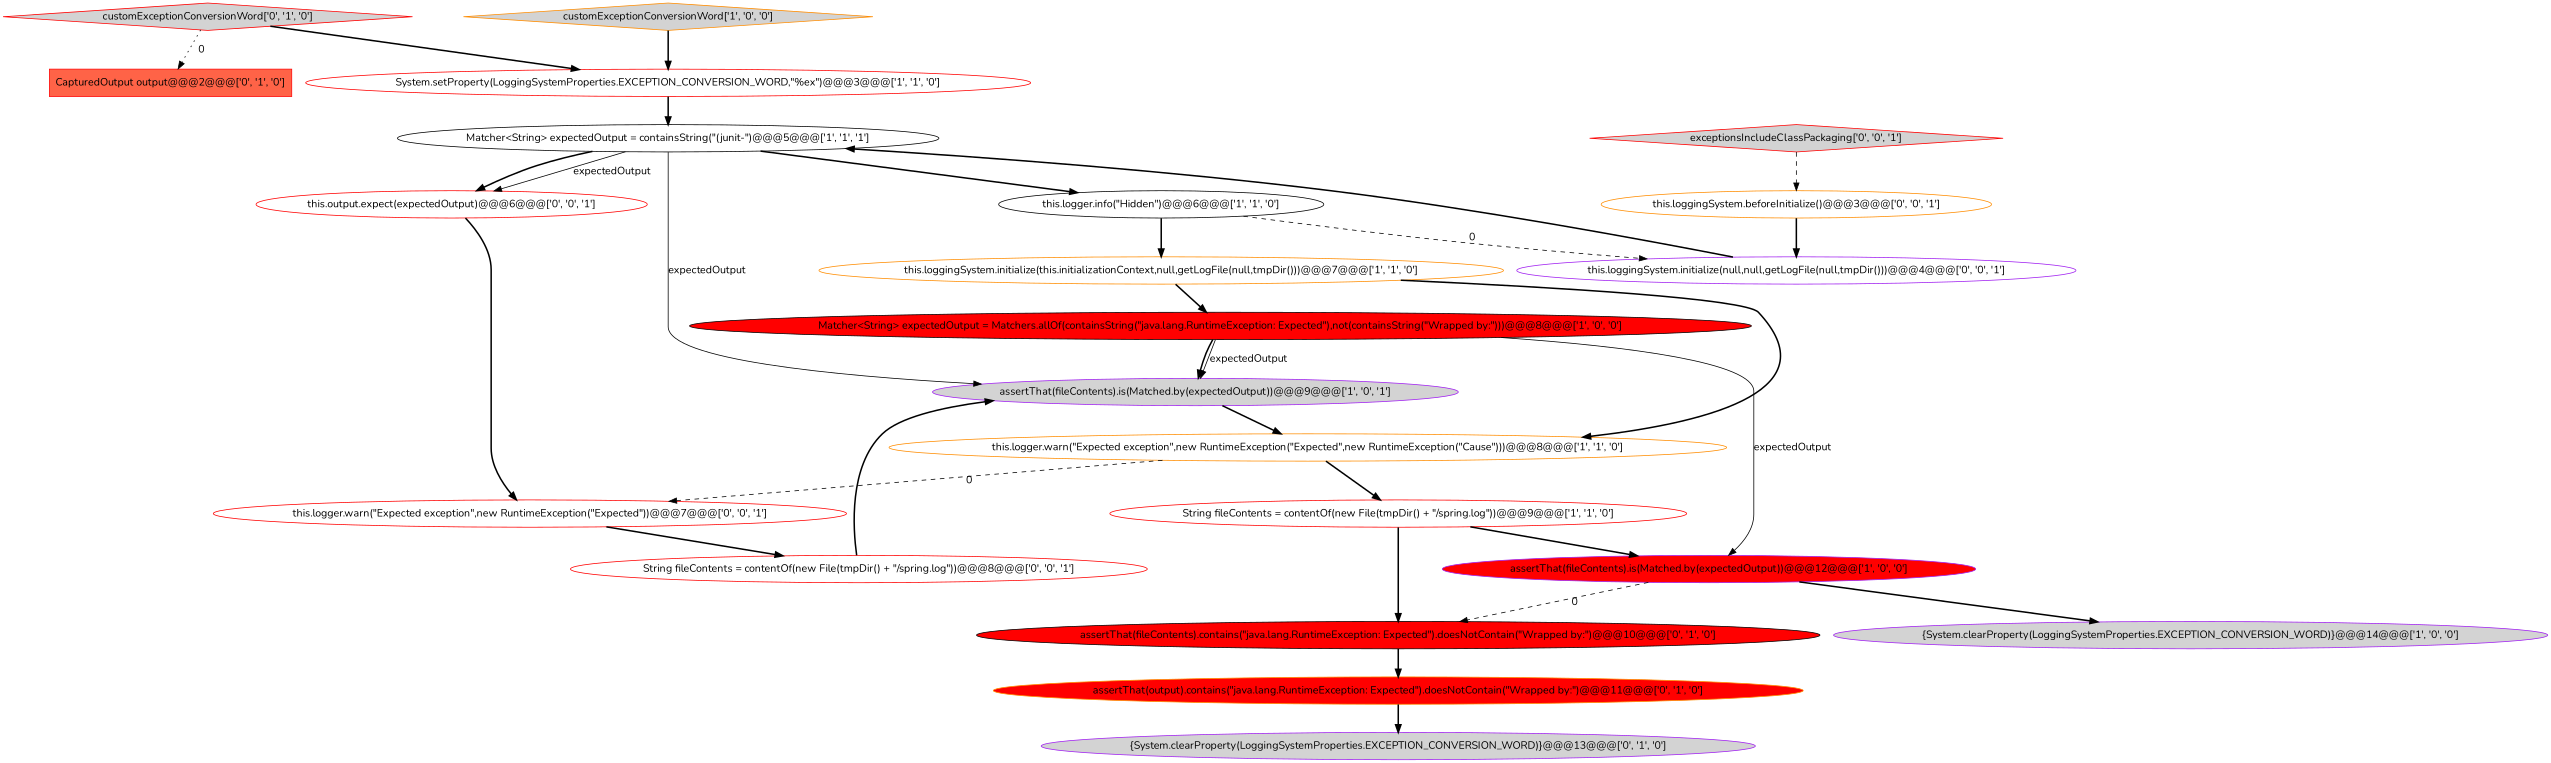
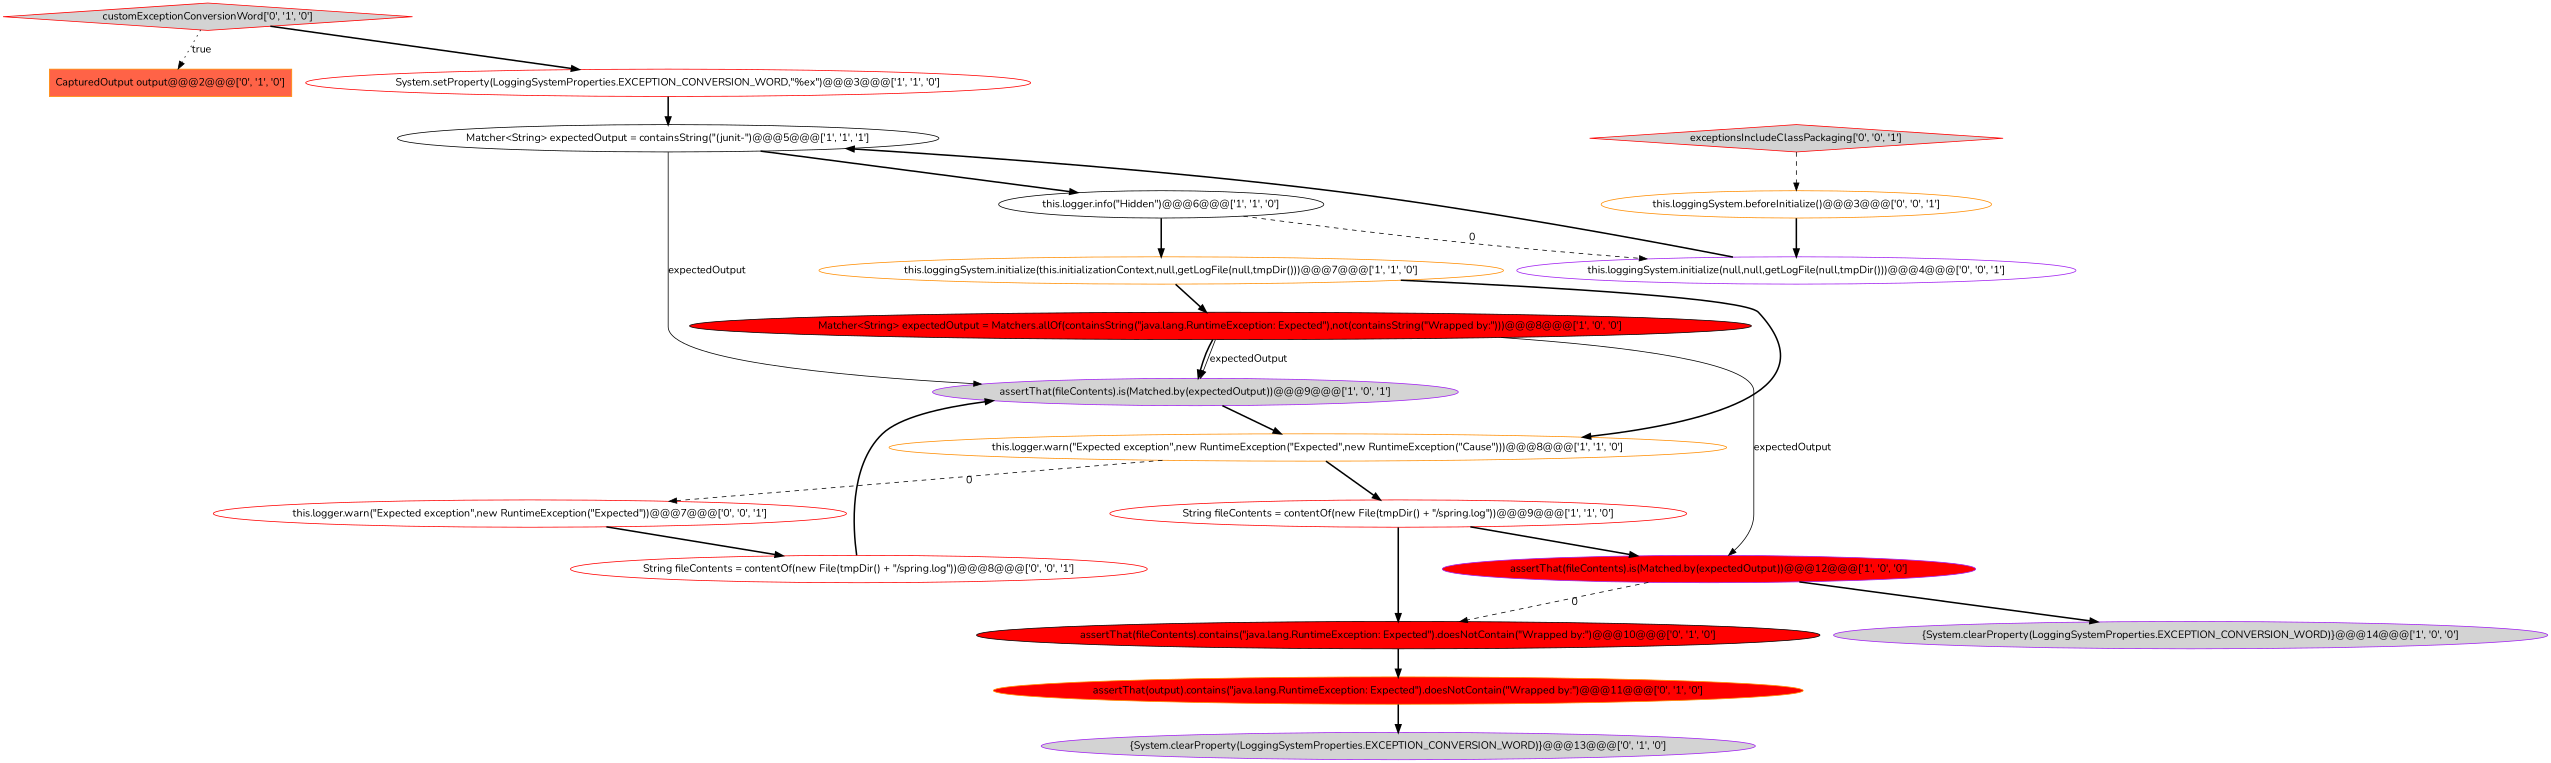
node "customExceptionConversionWord['1', '0', '0']": removed
edge "customExceptionConversionWord['0', '1', '0']" -> "CapturedOutput output@@@2@@@['0', '1', '0']": label "0" -> "true"
node "CapturedOutput output@@@2@@@['0', '1', '0']": color red -> darkorange
node "this.output.expect(expectedOutput)@@@6@@@['0', '0', '1']": removed
